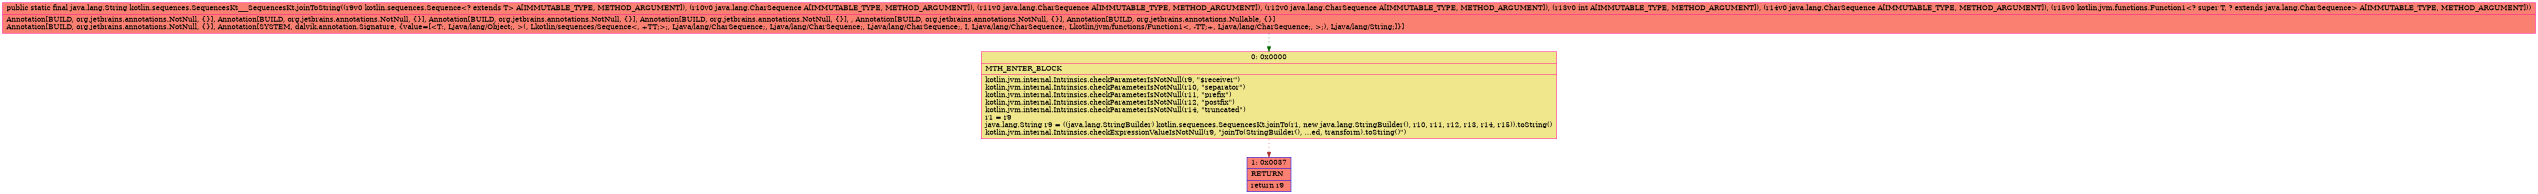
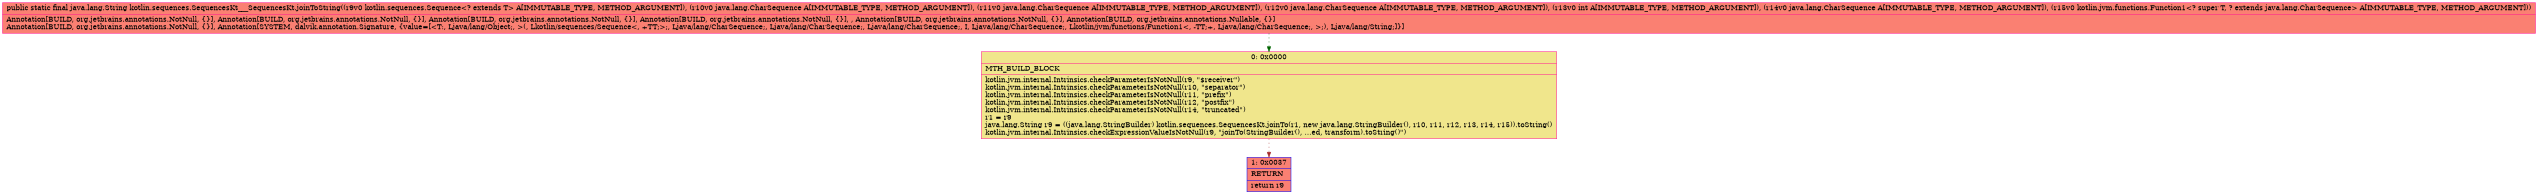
node "0: 0x0000": text "MTH_ENTER_BLOCK" -> "MTH_BUILD_BLOCK"
